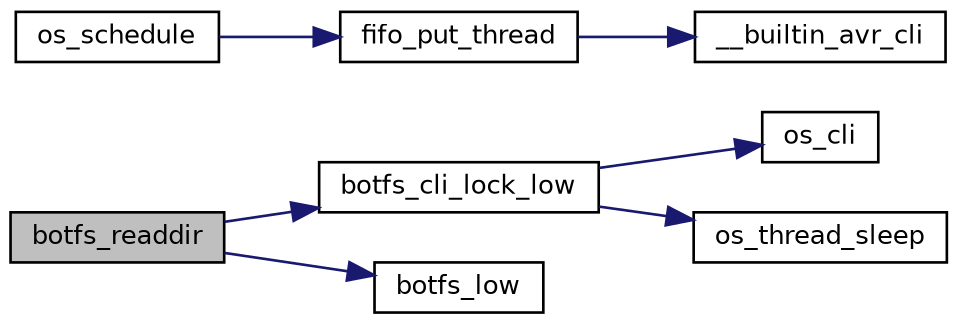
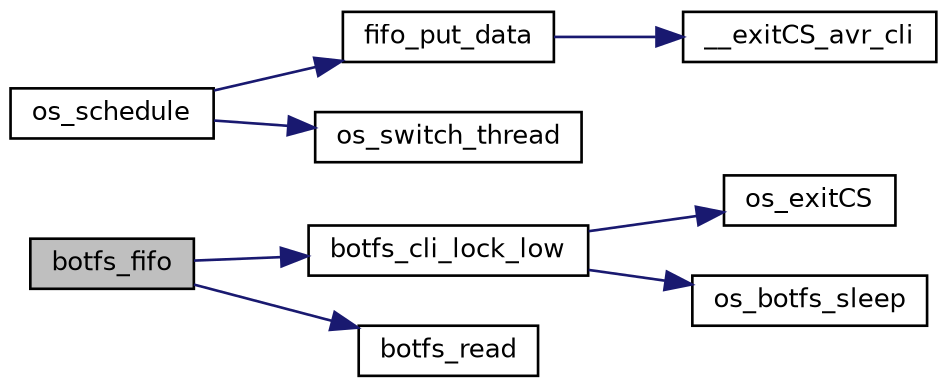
node "fifo_put_thread": label "fifo_put_thread" -> "fifo_put_data"
node "__builtin_avr_cli": label "__builtin_avr_cli" -> "__exitCS_avr_cli"
node "os_switch_thread": added
node "os_cli": label "os_cli" -> "os_exitCS"
node "botfs_readdir": label "botfs_readdir" -> "botfs_fifo"
node "os_thread_sleep": label "os_thread_sleep" -> "os_botfs_sleep"
node "botfs_low": label "botfs_low" -> "botfs_read"
